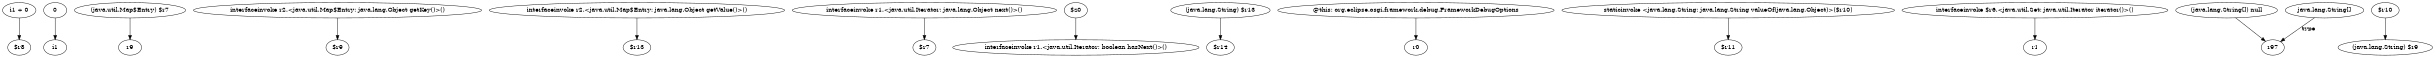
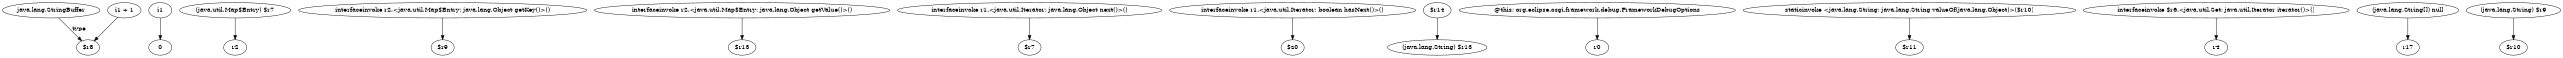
node "i1 + 0": label "i1 + 0" -> "i1 + 1"
node "java.lang.StringBuffer": added
node "java.lang.String[]": removed
edge "0" -> "i1": reversed
edge "$z0" -> "interfaceinvoke r1.<java.util.Iterator: boolean hasNext()>()": reversed
edge "(java.lang.String) $r13" -> "$r14": reversed
edge "$r10" -> "(java.lang.String) $r9": reversed
node "r9": label "r9" -> "r2"
node "r1": label "r1" -> "r4"
node "r97": label "r97" -> "r17"
